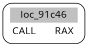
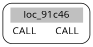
node "loc_91c46": text "CALL       RAX" -> "CALL       CALL"
